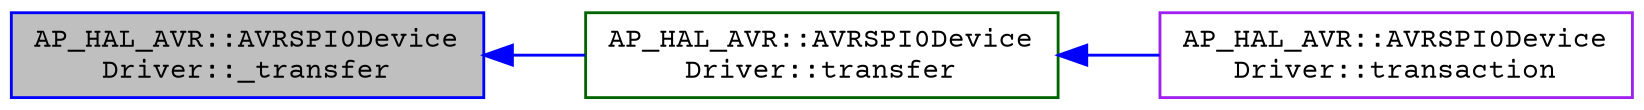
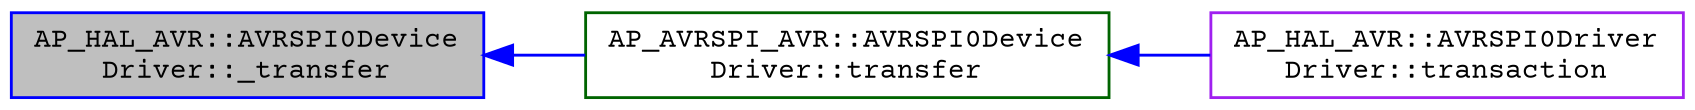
node "AP_HAL_AVR::AVRSPI0Device Driver::transfer": label "AP_HAL_AVR::AVRSPI0Device Driver::transfer" -> "AP_AVRSPI_AVR::AVRSPI0Device Driver::transfer"
node "AP_HAL_AVR::AVRSPI0Device Driver::transaction": label "AP_HAL_AVR::AVRSPI0Device Driver::transaction" -> "AP_HAL_AVR::AVRSPI0Driver Driver::transaction"
